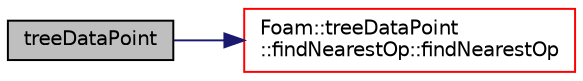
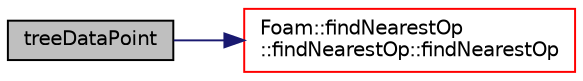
node "Foam::treeDataPoint ::findNearestOp::findNearestOp": label "Foam::treeDataPoint ::findNearestOp::findNearestOp" -> "Foam::findNearestOp ::findNearestOp::findNearestOp"
